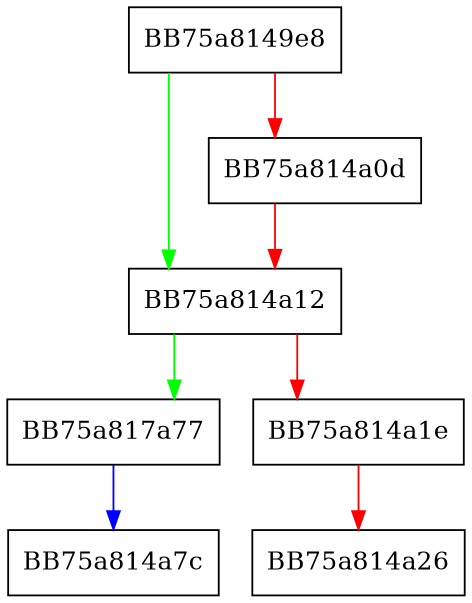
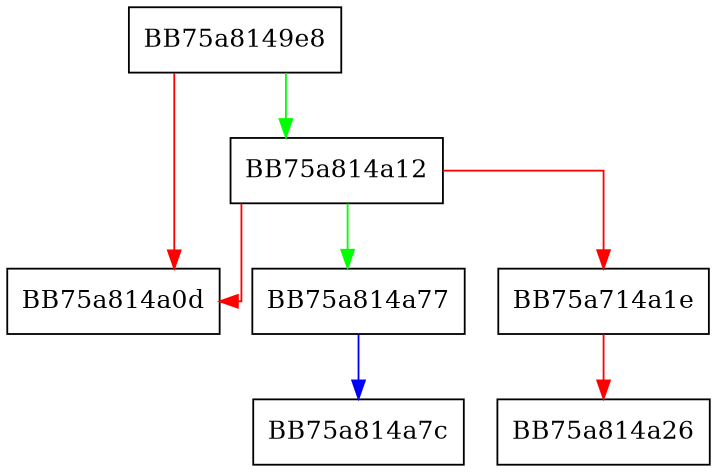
edge "BB75a814a0d" -> "BB75a814a12": reversed
node "BB75a817a77": label "BB75a817a77" -> "BB75a814a77"
node "BB75a814a1e": label "BB75a814a1e" -> "BB75a714a1e"
